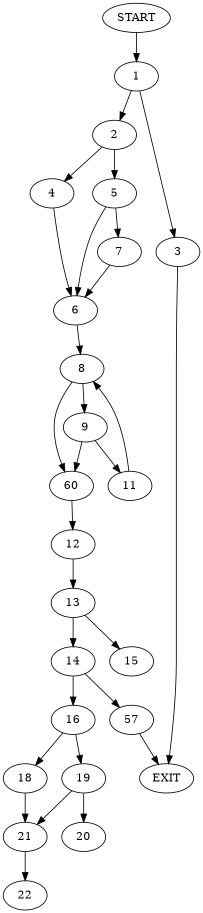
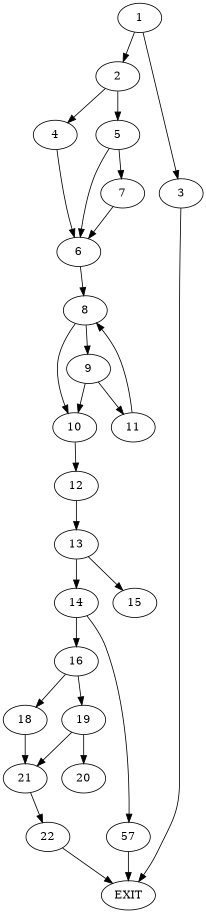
node "START": removed
node "60": label "60" -> "10"
edge "22" -> "EXIT": added
